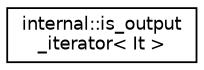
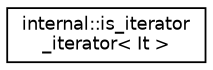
node "internal::is_output _iterator< It >": label "internal::is_output _iterator< It >" -> "internal::is_iterator _iterator< It >"
